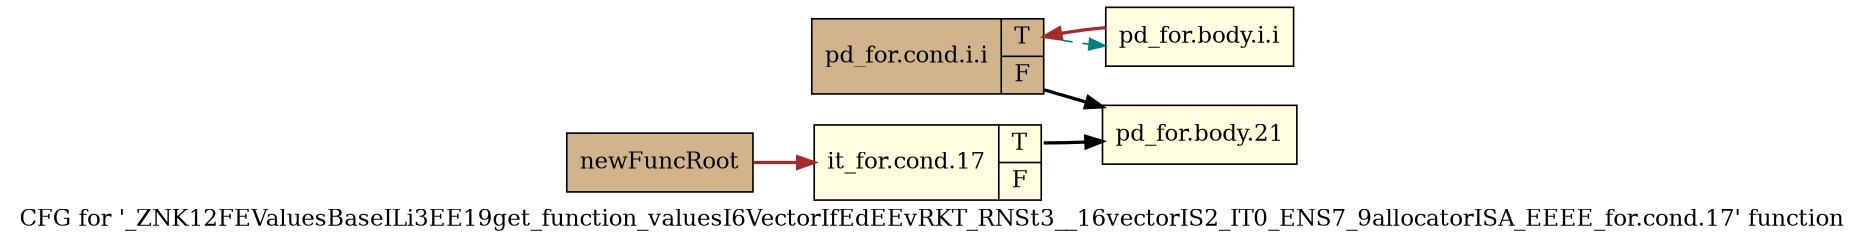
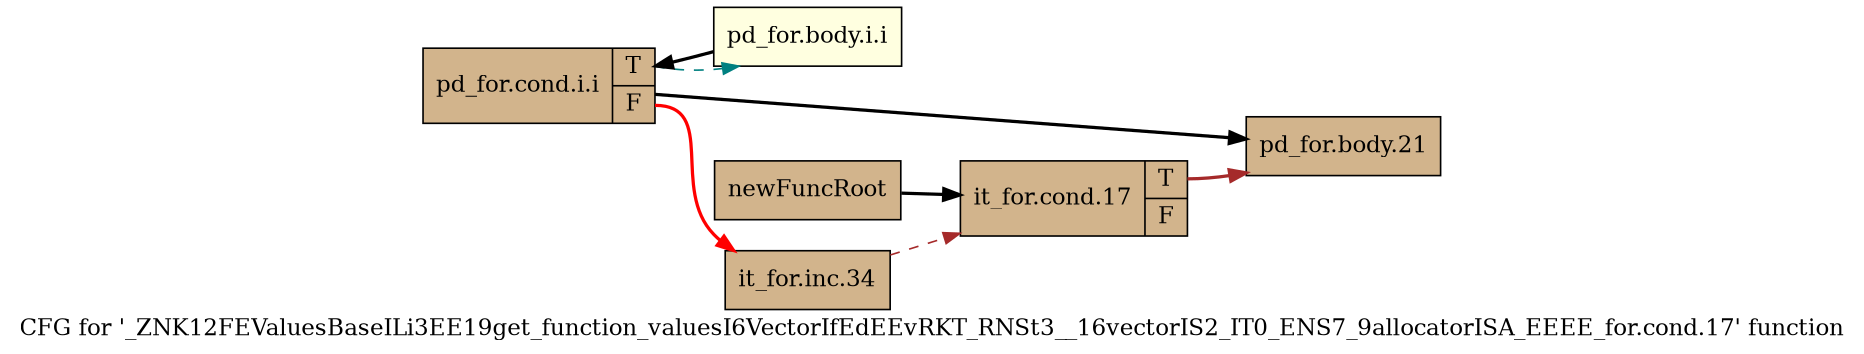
edge "pd_for.body.i.i" -> "pd_for.cond.i.i": color brown -> black
node "pd_for.body.21": fillcolor lightyellow -> tan
edge "it_for.cond.17" -> "pd_for.body.21": color black -> brown
edge "newFuncRoot" -> "it_for.cond.17": color brown -> black
node "it_for.cond.17": fillcolor lightyellow -> tan
node "it_for.inc.34": added
